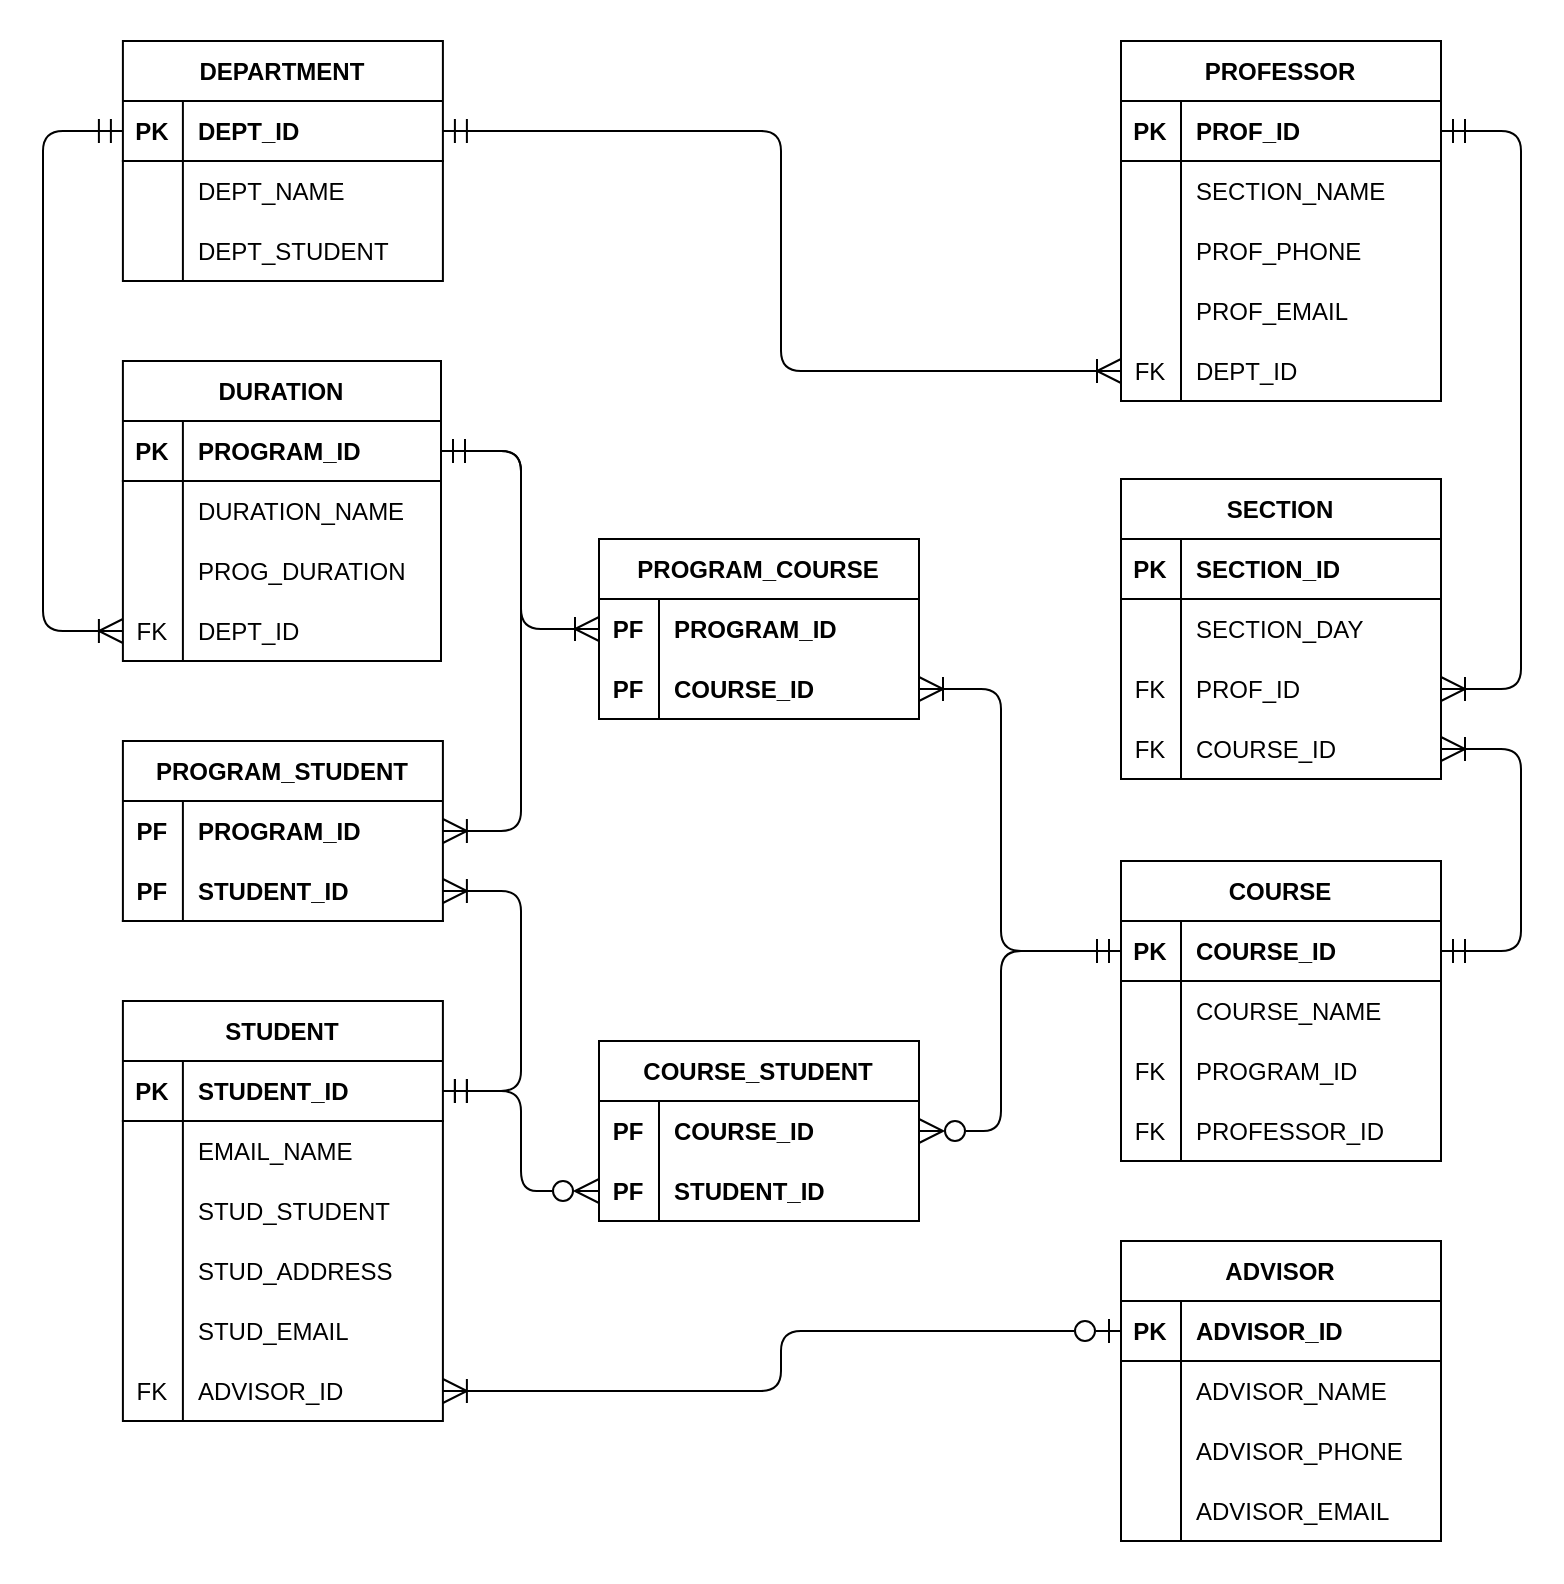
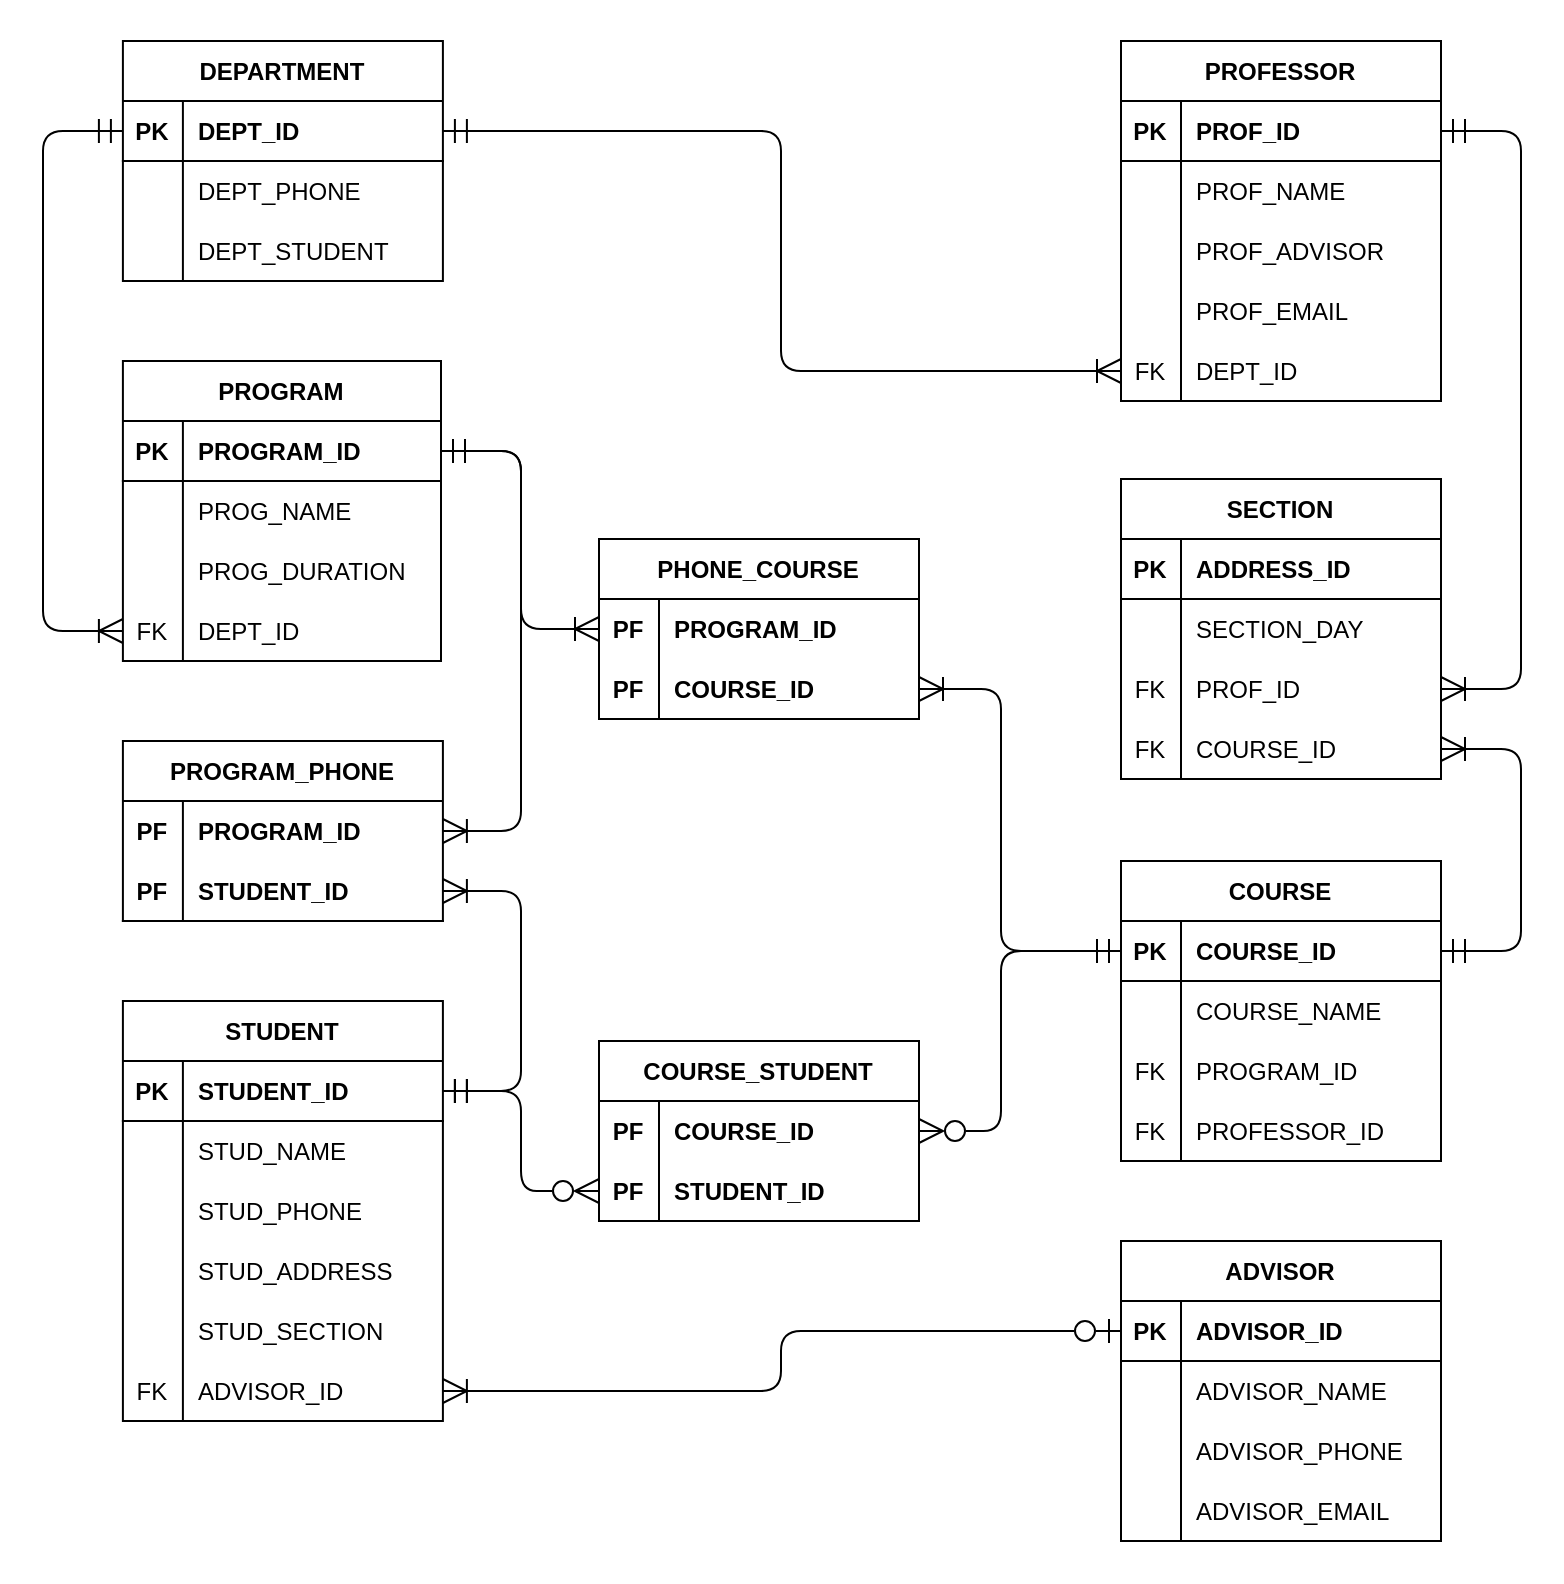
node "DEPT_NAME": label "DEPT_NAME" -> "DEPT_PHONE"
node "SECTION_NAME": label "SECTION_NAME" -> "PROF_NAME"
node "PROF_PHONE": label "PROF_PHONE" -> "PROF_ADVISOR"
node "DURATION": label "DURATION" -> "PROGRAM"
node "DURATION_NAME": label "DURATION_NAME" -> "PROG_NAME"
node "PROGRAM_COURSE": label "PROGRAM_COURSE" -> "PHONE_COURSE"
node "SECTION_ID": label "SECTION_ID" -> "ADDRESS_ID"
node "PROGRAM_STUDENT": label "PROGRAM_STUDENT" -> "PROGRAM_PHONE"
node "EMAIL_NAME": label "EMAIL_NAME" -> "STUD_NAME"
node "STUD_STUDENT": label "STUD_STUDENT" -> "STUD_PHONE"
node "STUD_EMAIL": label "STUD_EMAIL" -> "STUD_SECTION"
